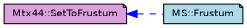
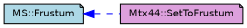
edge "MS::Frustum" -> "Mtx44::SetToFrustum": reversed
